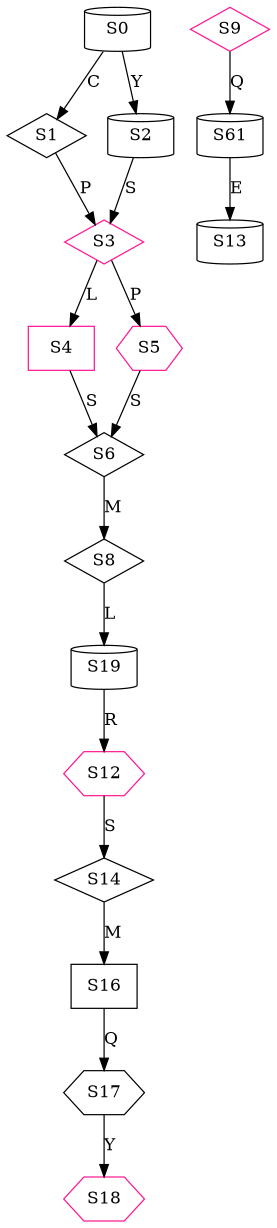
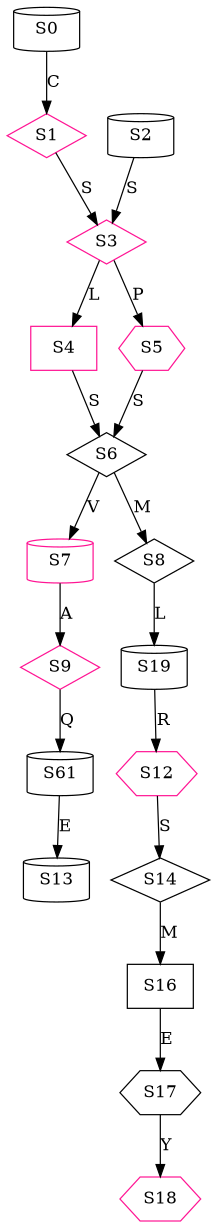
edge "S0" -> "S2": removed, label "Y"
node "S1": color black -> deeppink
edge "S1" -> "S3": label "P" -> "S"
node "S7": added
edge "S16" -> "S17": label "Q" -> "E"
